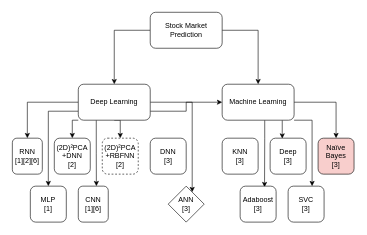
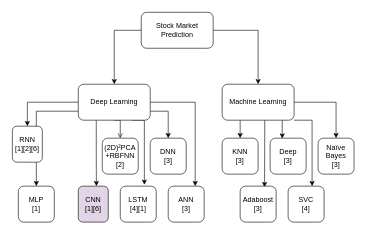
node "Stock Market Prediction": moved (186, 30) -> (177, 30)
edge "Deep Learning" -> "Machine Learning": now "Deep Learning" -> "DNN [3]"
edge "Deep Learning" -> "(2D)²PCA +DNN [2]": removed
edge "Deep Learning" -> "(2D)²PCA +RBFNN [2]": arrowhead classic -> open
edge "Machine Learning" -> "KNN [3]": added
edge "Deep Learning" -> "LSTM [4][1]": added
node "RNN [1][2][6]": moved (27, 156) -> (27, 144)
node "(2D)²PCA +DNN [2]": removed
node "(2D)²PCA +RBFNN [2]": style dashed -> solid
node "Naïve Bayes [3]": fillcolor #f8cecc -> #ffffff
node "MLP [1]": moved (48, 204) -> (36, 204)
node "CNN [1][6]": fillcolor #ffffff -> #e1d5e7
node "LSTM [4][1]": added
node "ANN [3]": shape diamond -> rounded rectangle
node "SVC [3]": label "SVC [3]" -> "SVC [4]"
